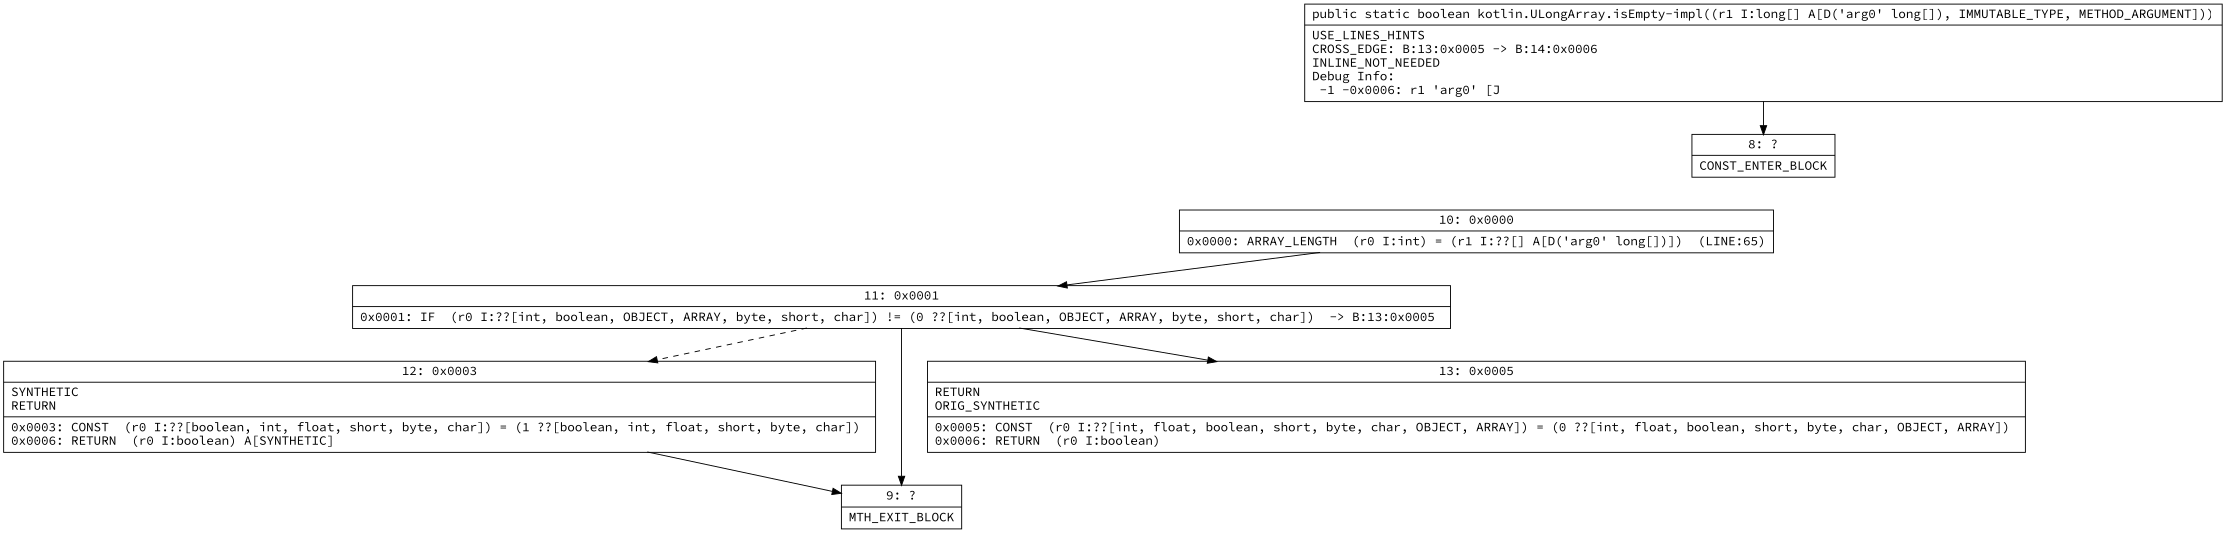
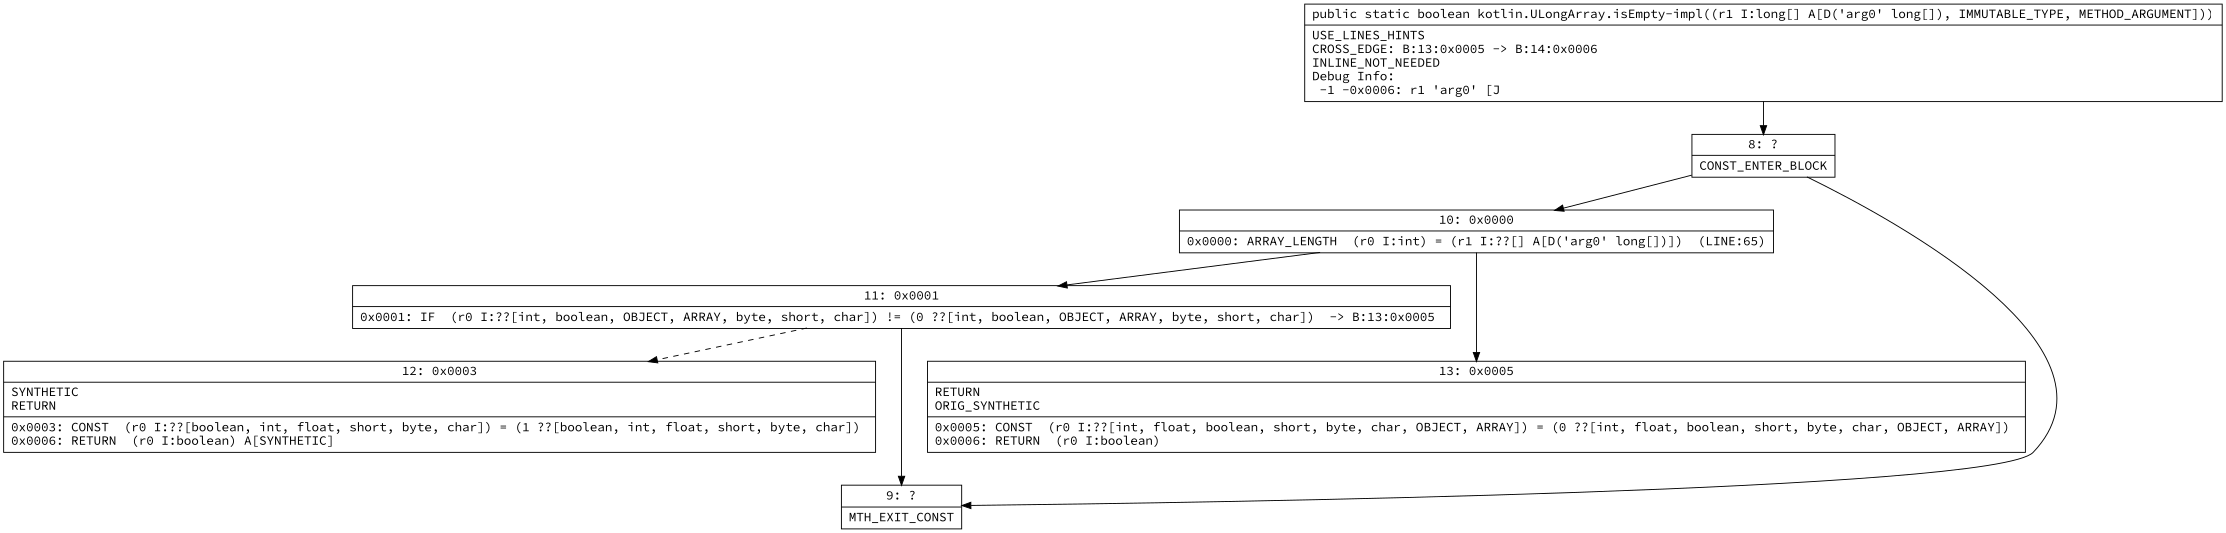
edge "8: ?" -> "10: 0x0000": added
edge "11: 0x0001" -> "13: 0x0005": now "10: 0x0000" -> "13: 0x0005"
edge "12: 0x0003" -> "9: ?": now "8: ?" -> "9: ?"
node "9: ?": text "MTH_EXIT_BLOCK" -> "MTH_EXIT_CONST"
